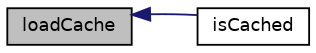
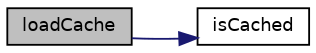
edge "isCached" -> "loadCache": reversed
